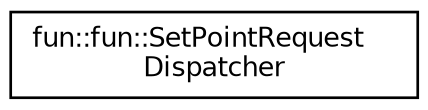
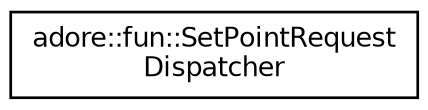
node "fun::fun::SetPointRequest Dispatcher": label "fun::fun::SetPointRequest Dispatcher" -> "adore::fun::SetPointRequest Dispatcher"
